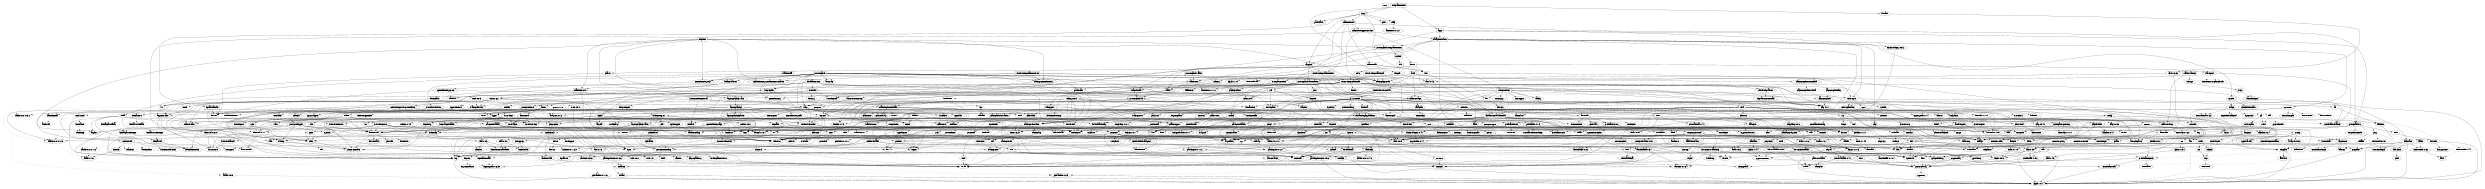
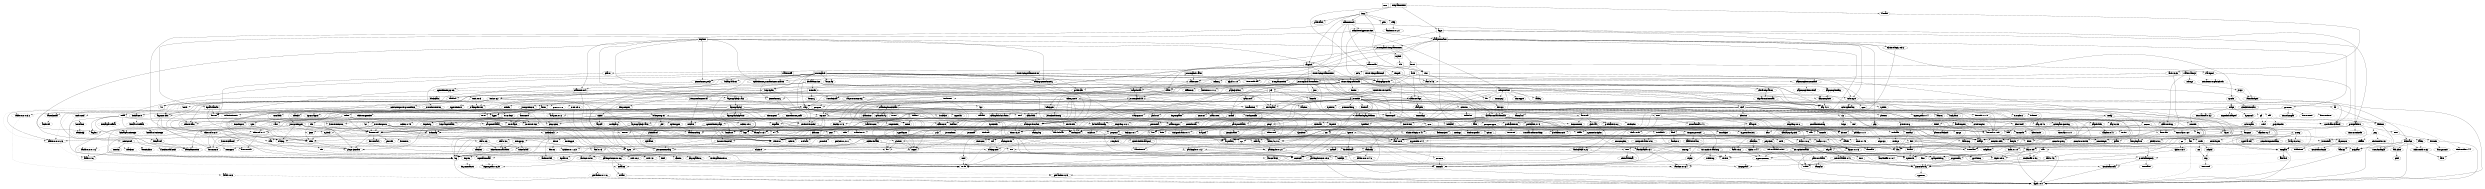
node "encode_unicode": label "encode_unicode" -> "semver_unicode"
